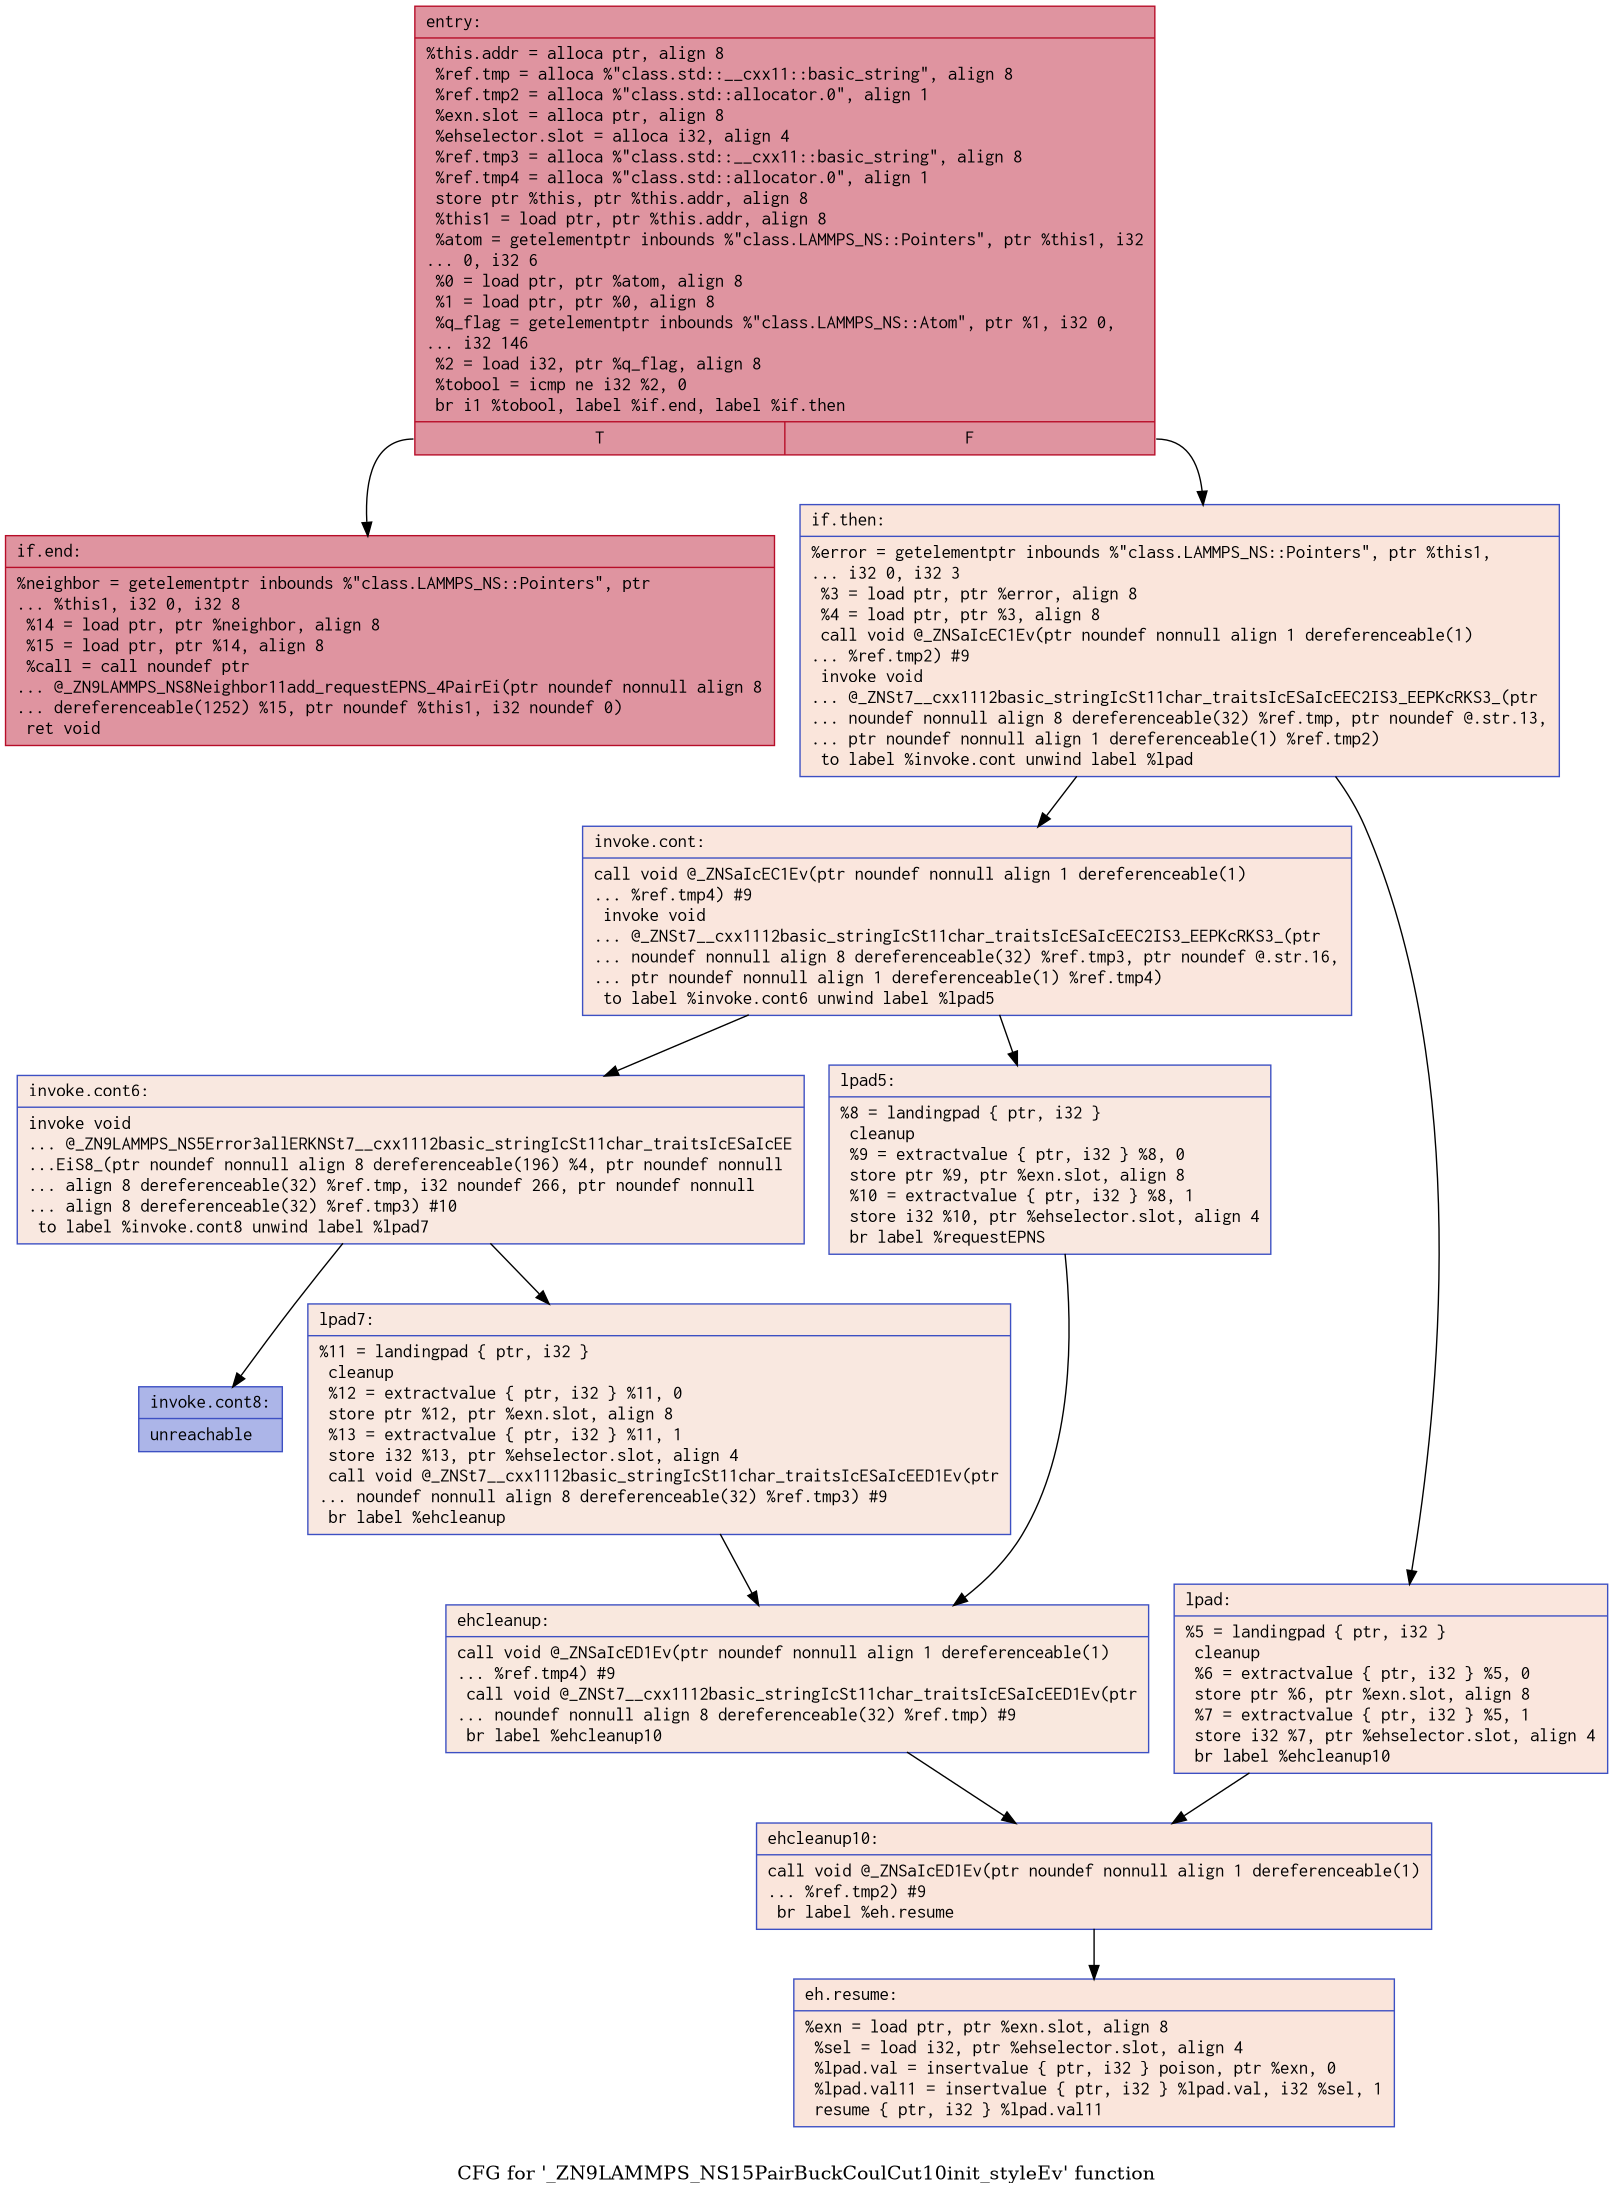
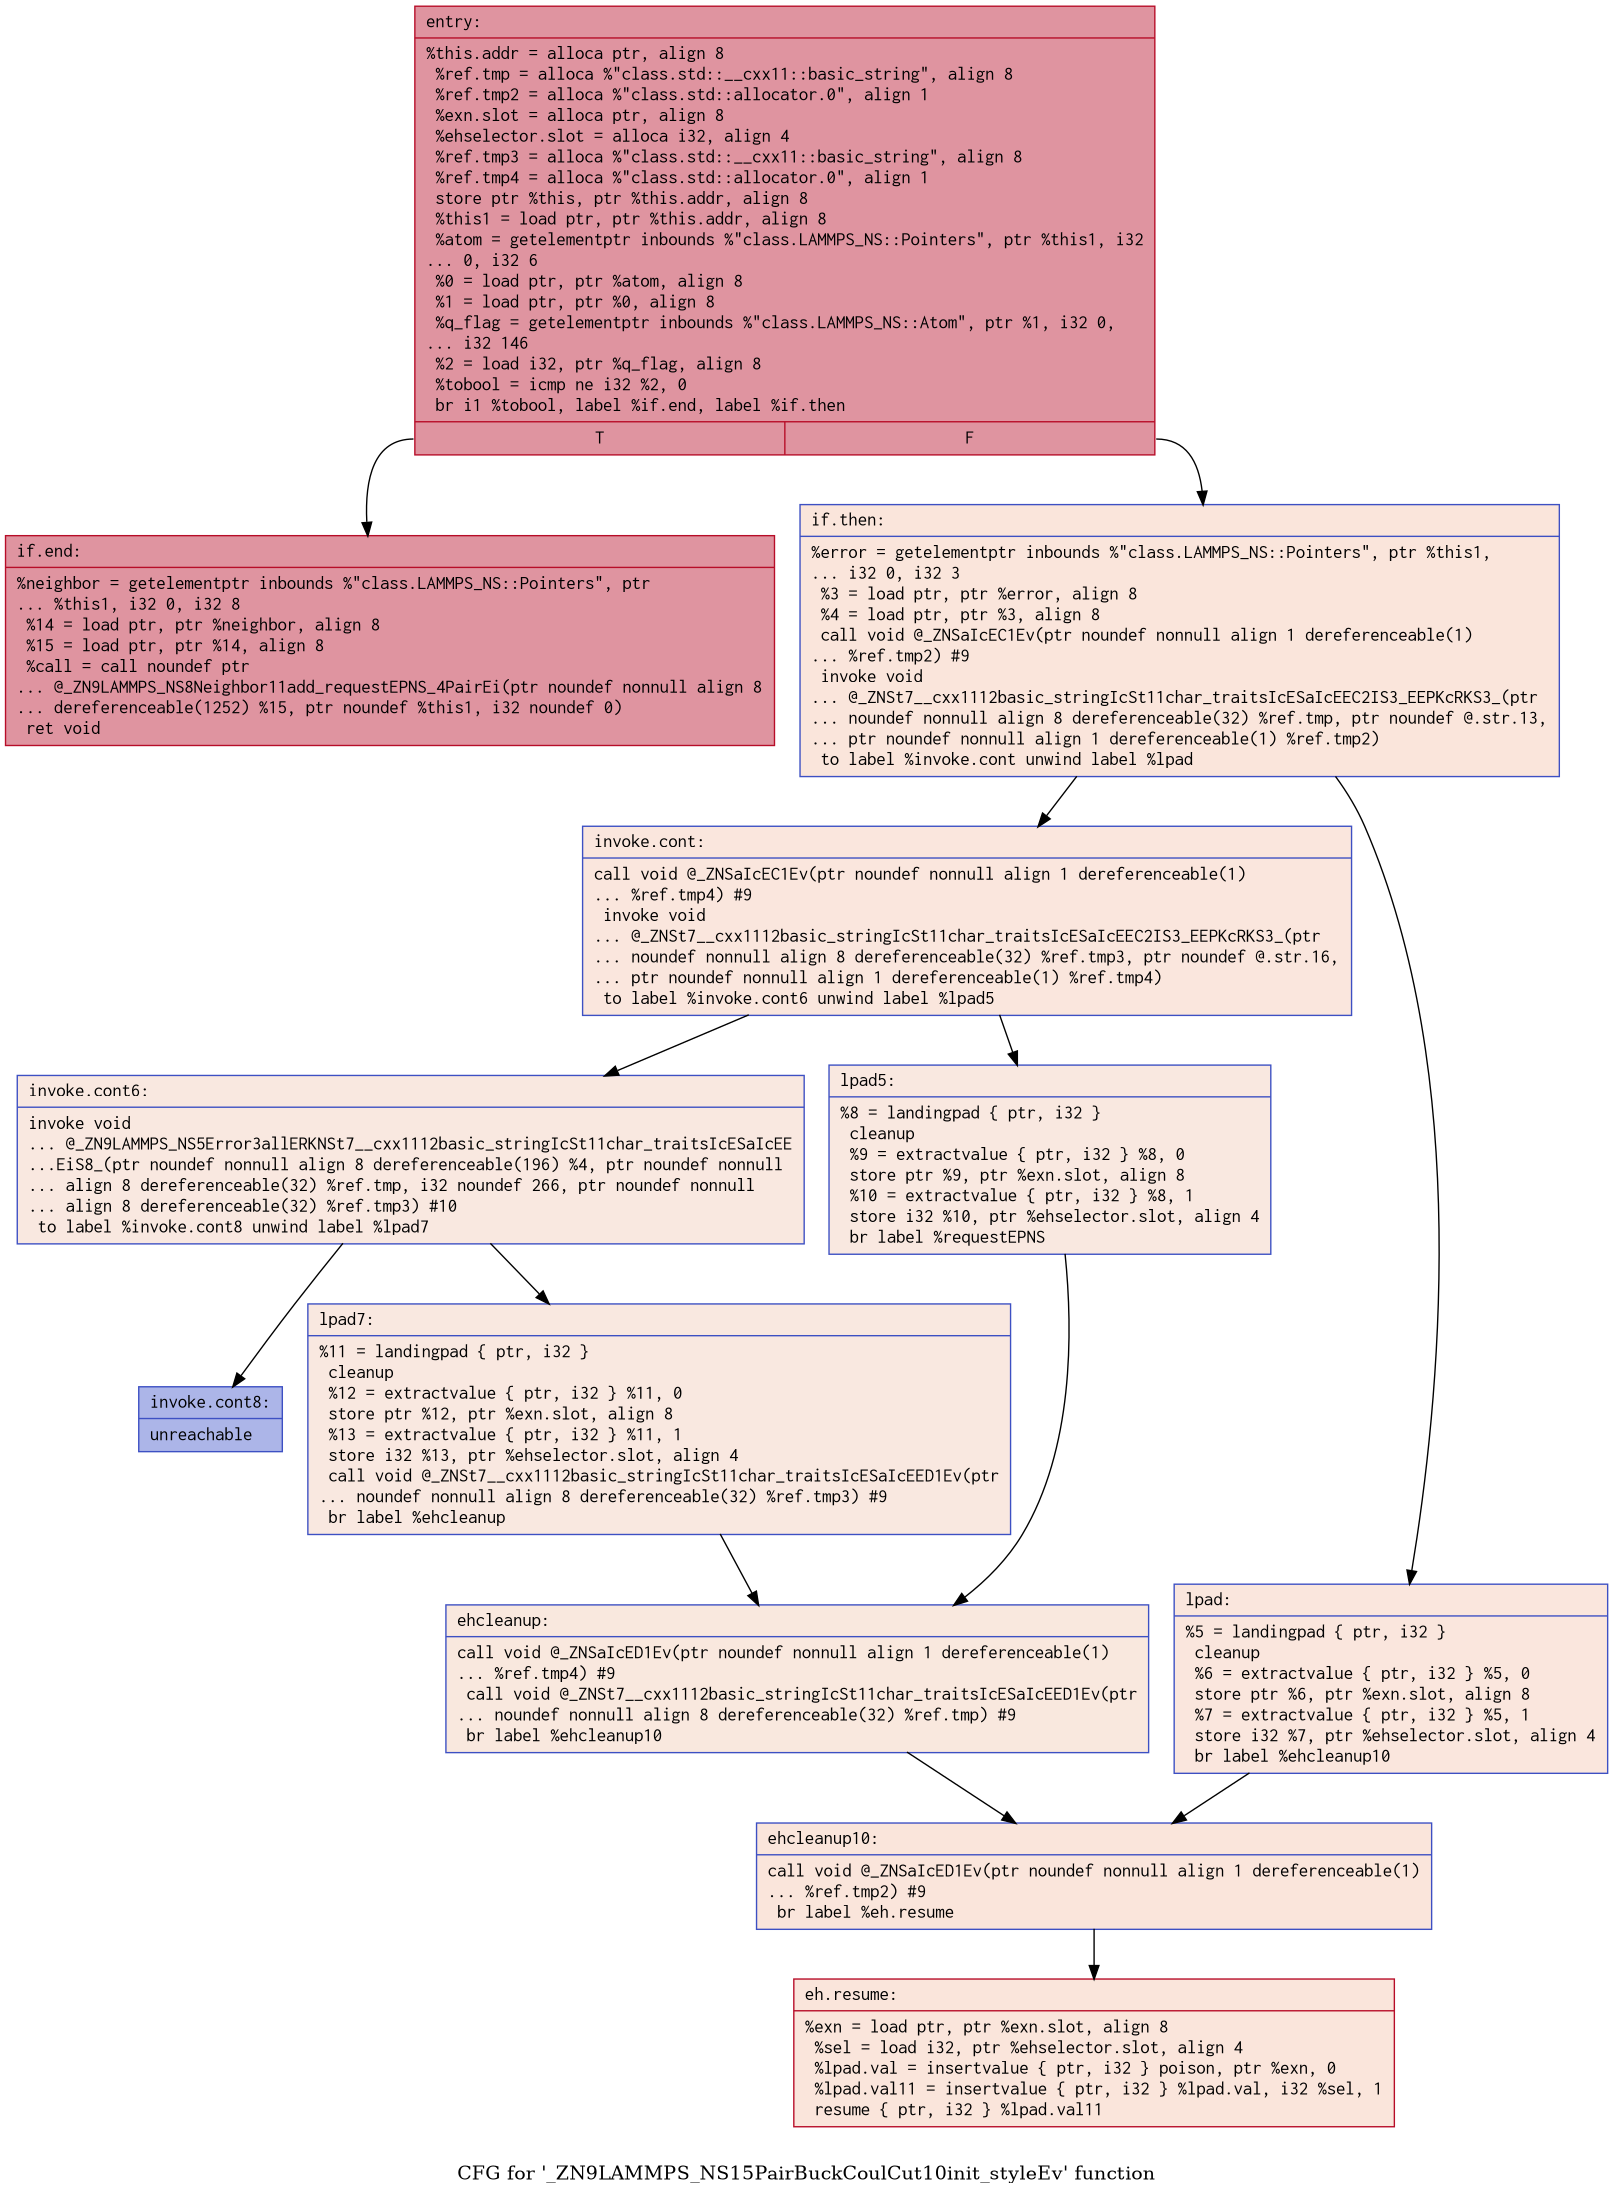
node "eh.resume:": color #3d50c3ff -> #b70d28ff
